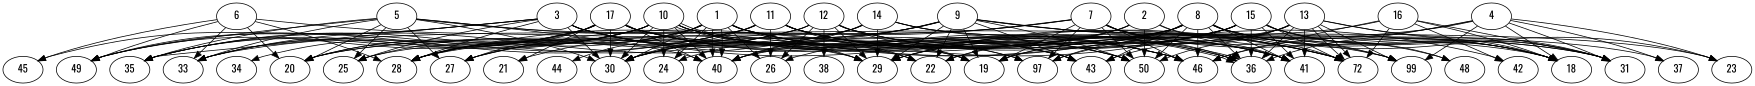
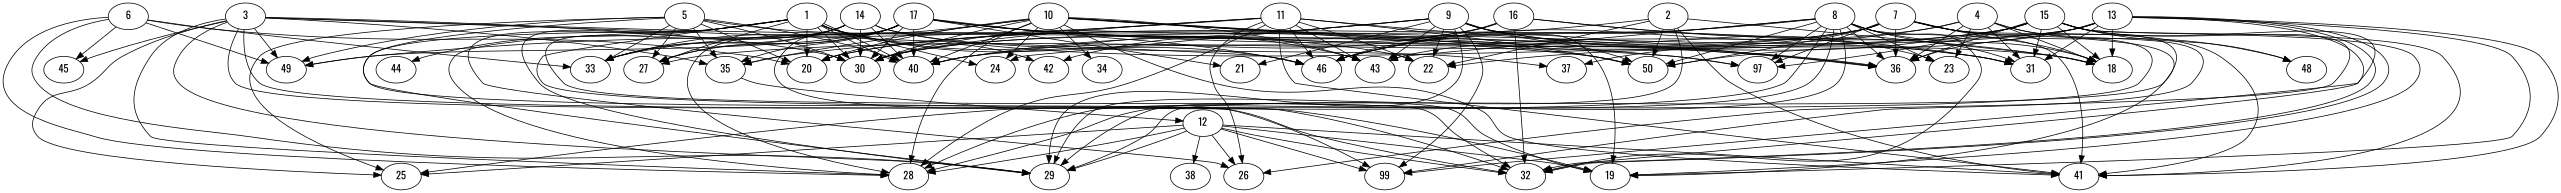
edge "12" -> "35": reversed
node "72": label "72" -> "32"
